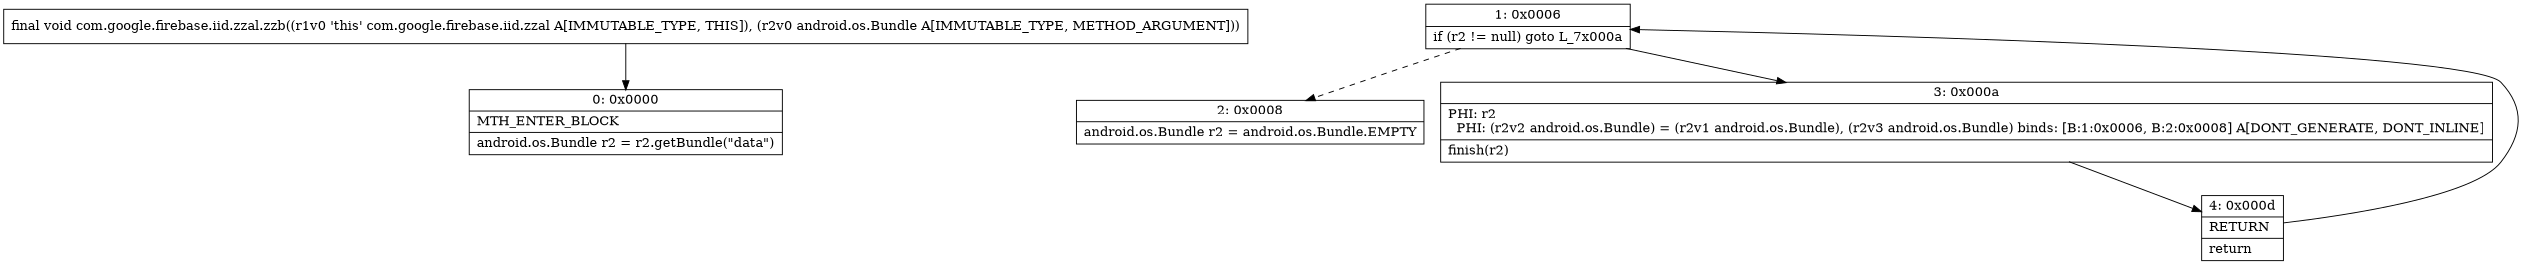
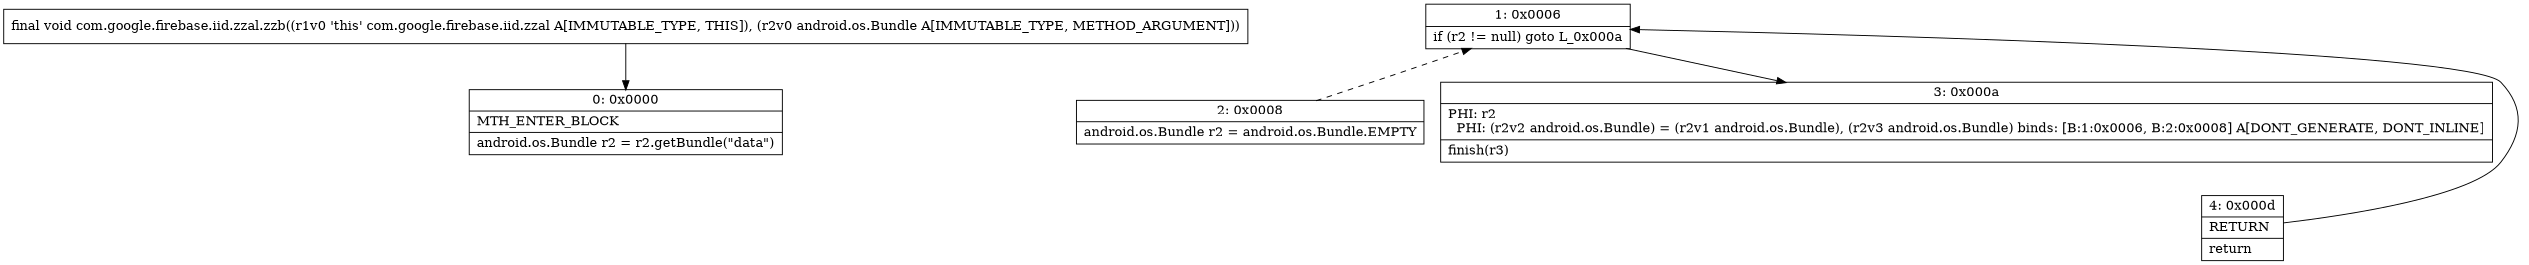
node "1: 0x0006": text "if (r2 != null) goto L_7x000a" -> "if (r2 != null) goto L_0x000a"
edge "1: 0x0006" -> "2: 0x0008": reversed
node "3: 0x000a": text "finish(r2)" -> "finish(r3)"
edge "3: 0x000a" -> "4: 0x000d": removed
